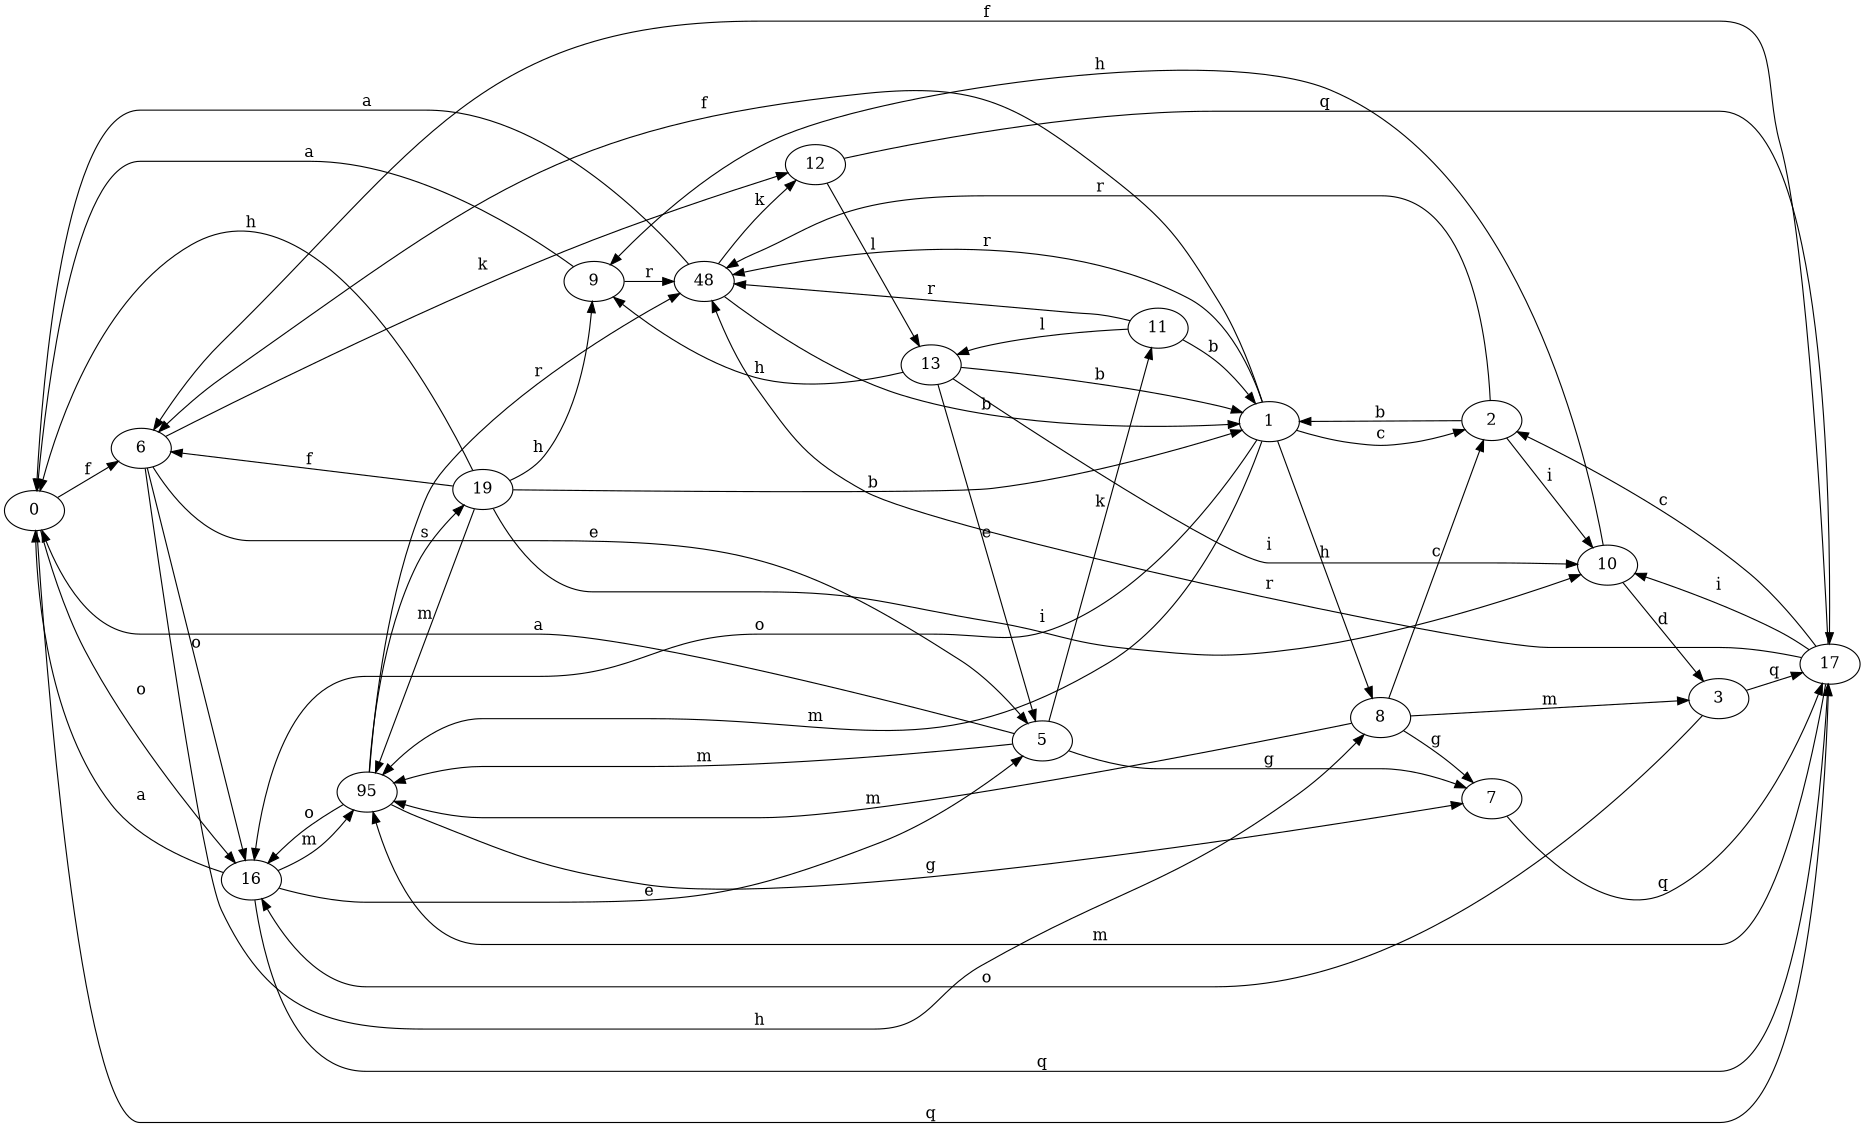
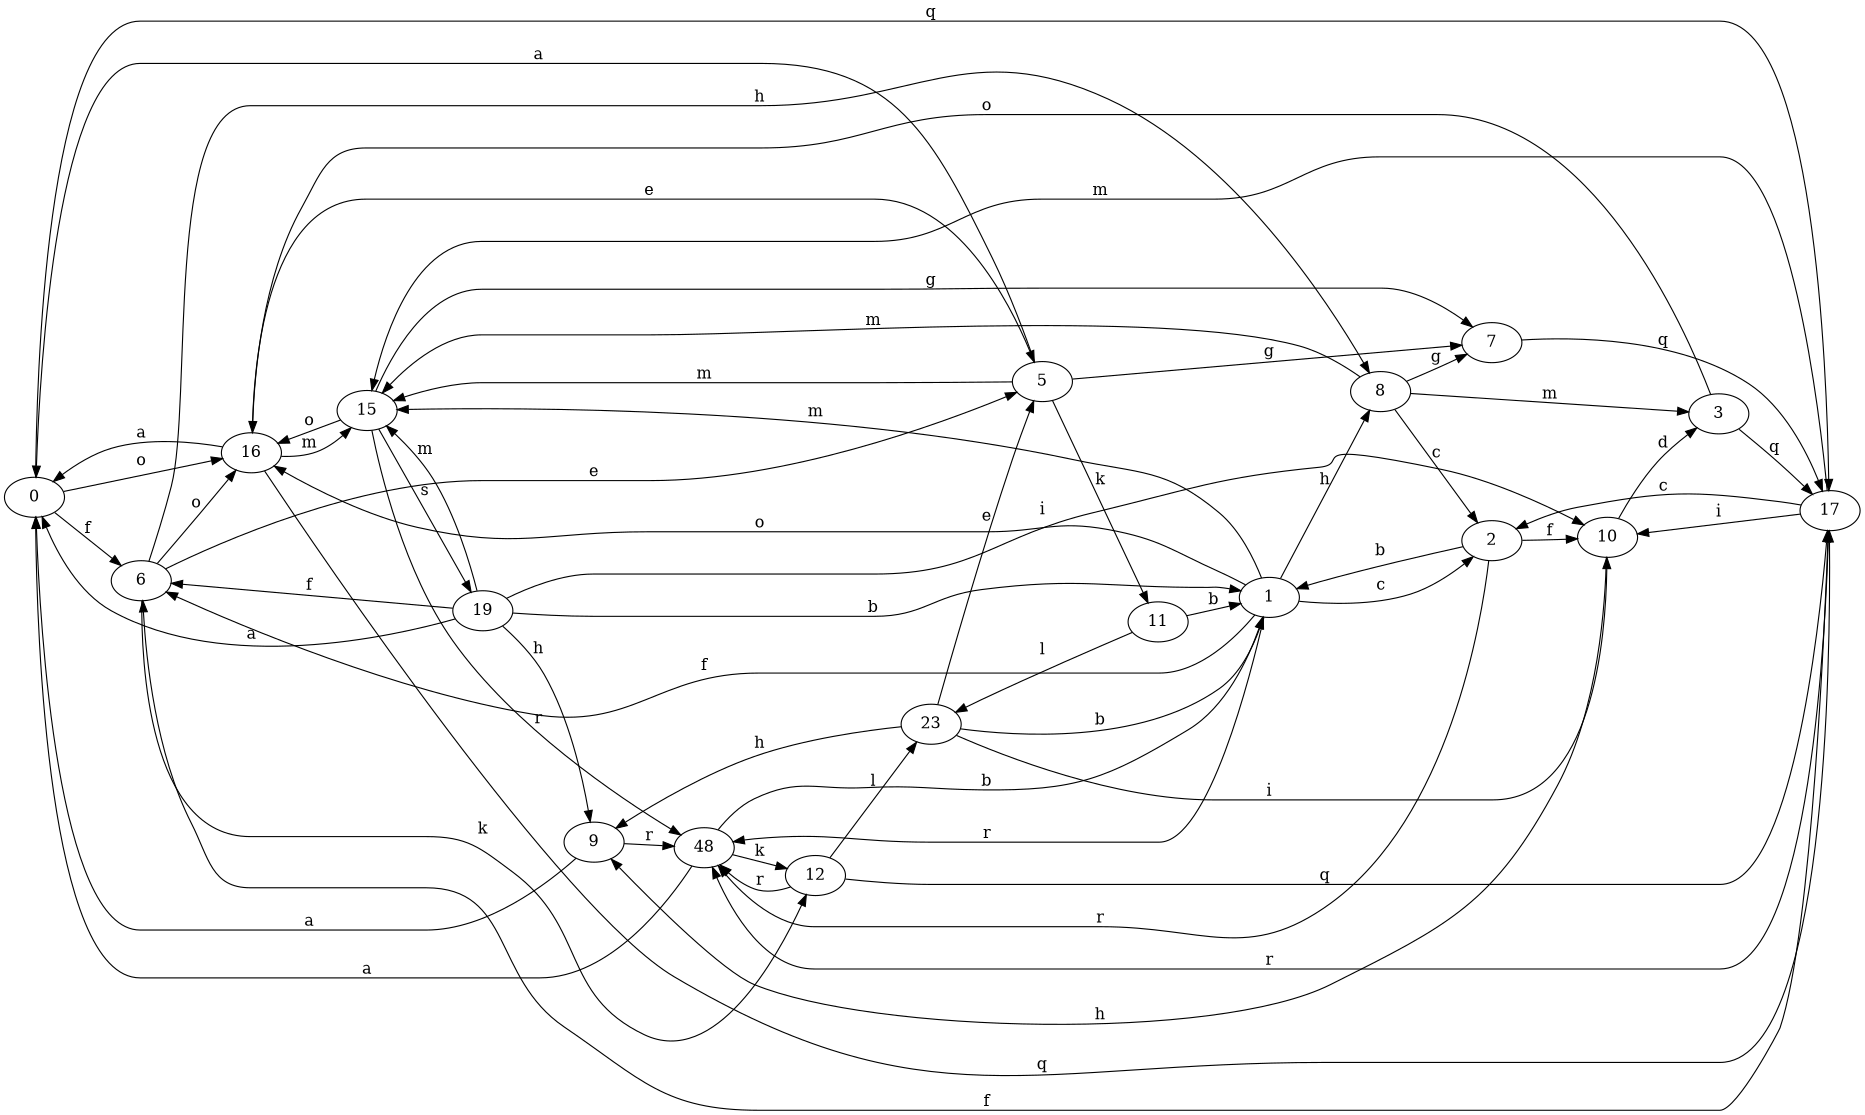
edge "19" -> "0": label "h" -> "a"
edge "11" -> "48": now "12" -> "48"
node "13": label "13" -> "23"
edge "2" -> "10": label "i" -> "f"
node "95": label "95" -> "15"
